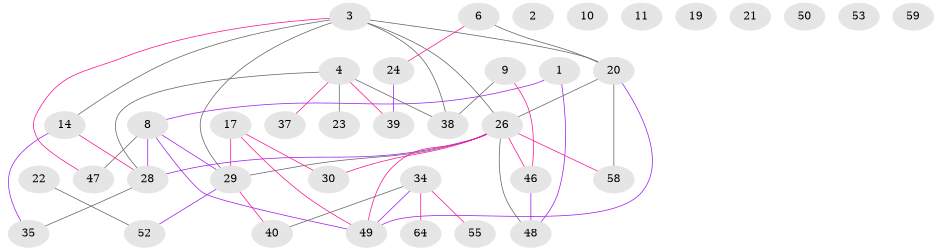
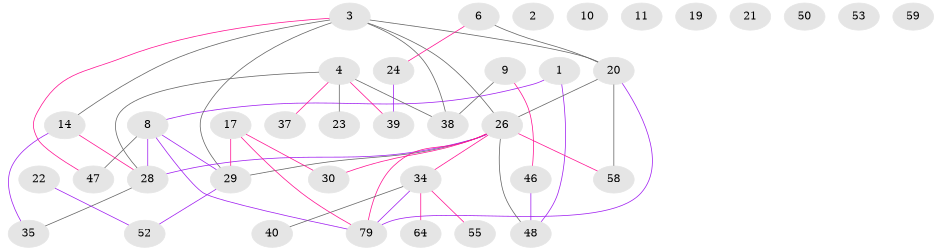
edge "26" -- "46": now "26" -- "34"
edge "29" -- "40": removed
edge "22" -- "52": color gray40 -> purple
node "49": label "49" -> "79"
